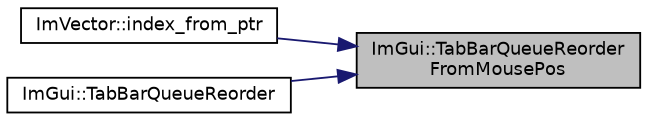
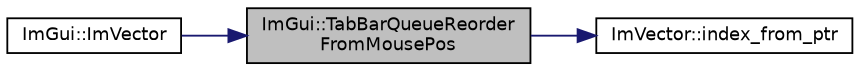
edge "ImVector::index_from_ptr" -> "ImGui::TabBarQueueReorder FromMousePos": reversed
node "ImGui::TabBarQueueReorder": label "ImGui::TabBarQueueReorder" -> "ImGui::ImVector"
